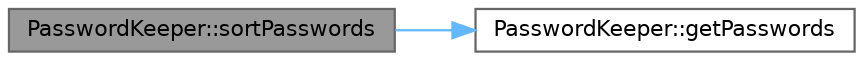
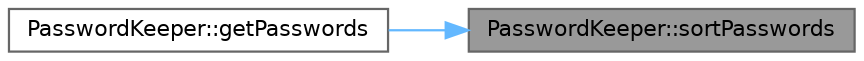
edge "PasswordKeeper::sortPasswords" -> "PasswordKeeper::getPasswords": reversed
